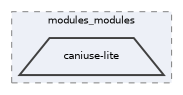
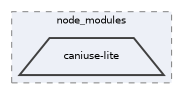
cluster "modules_modules": label "modules_modules" -> "node_modules"
